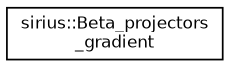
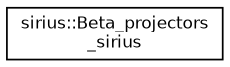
node "sirius::Beta_projectors _gradient": label "sirius::Beta_projectors _gradient" -> "sirius::Beta_projectors _sirius"
